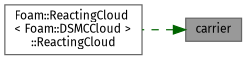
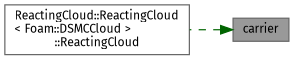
node "Foam::ReactingCloud < Foam::DSMCCloud > ::ReactingCloud": label "Foam::ReactingCloud < Foam::DSMCCloud > ::ReactingCloud" -> "ReactingCloud::ReactingCloud < Foam::DSMCCloud > ::ReactingCloud"
